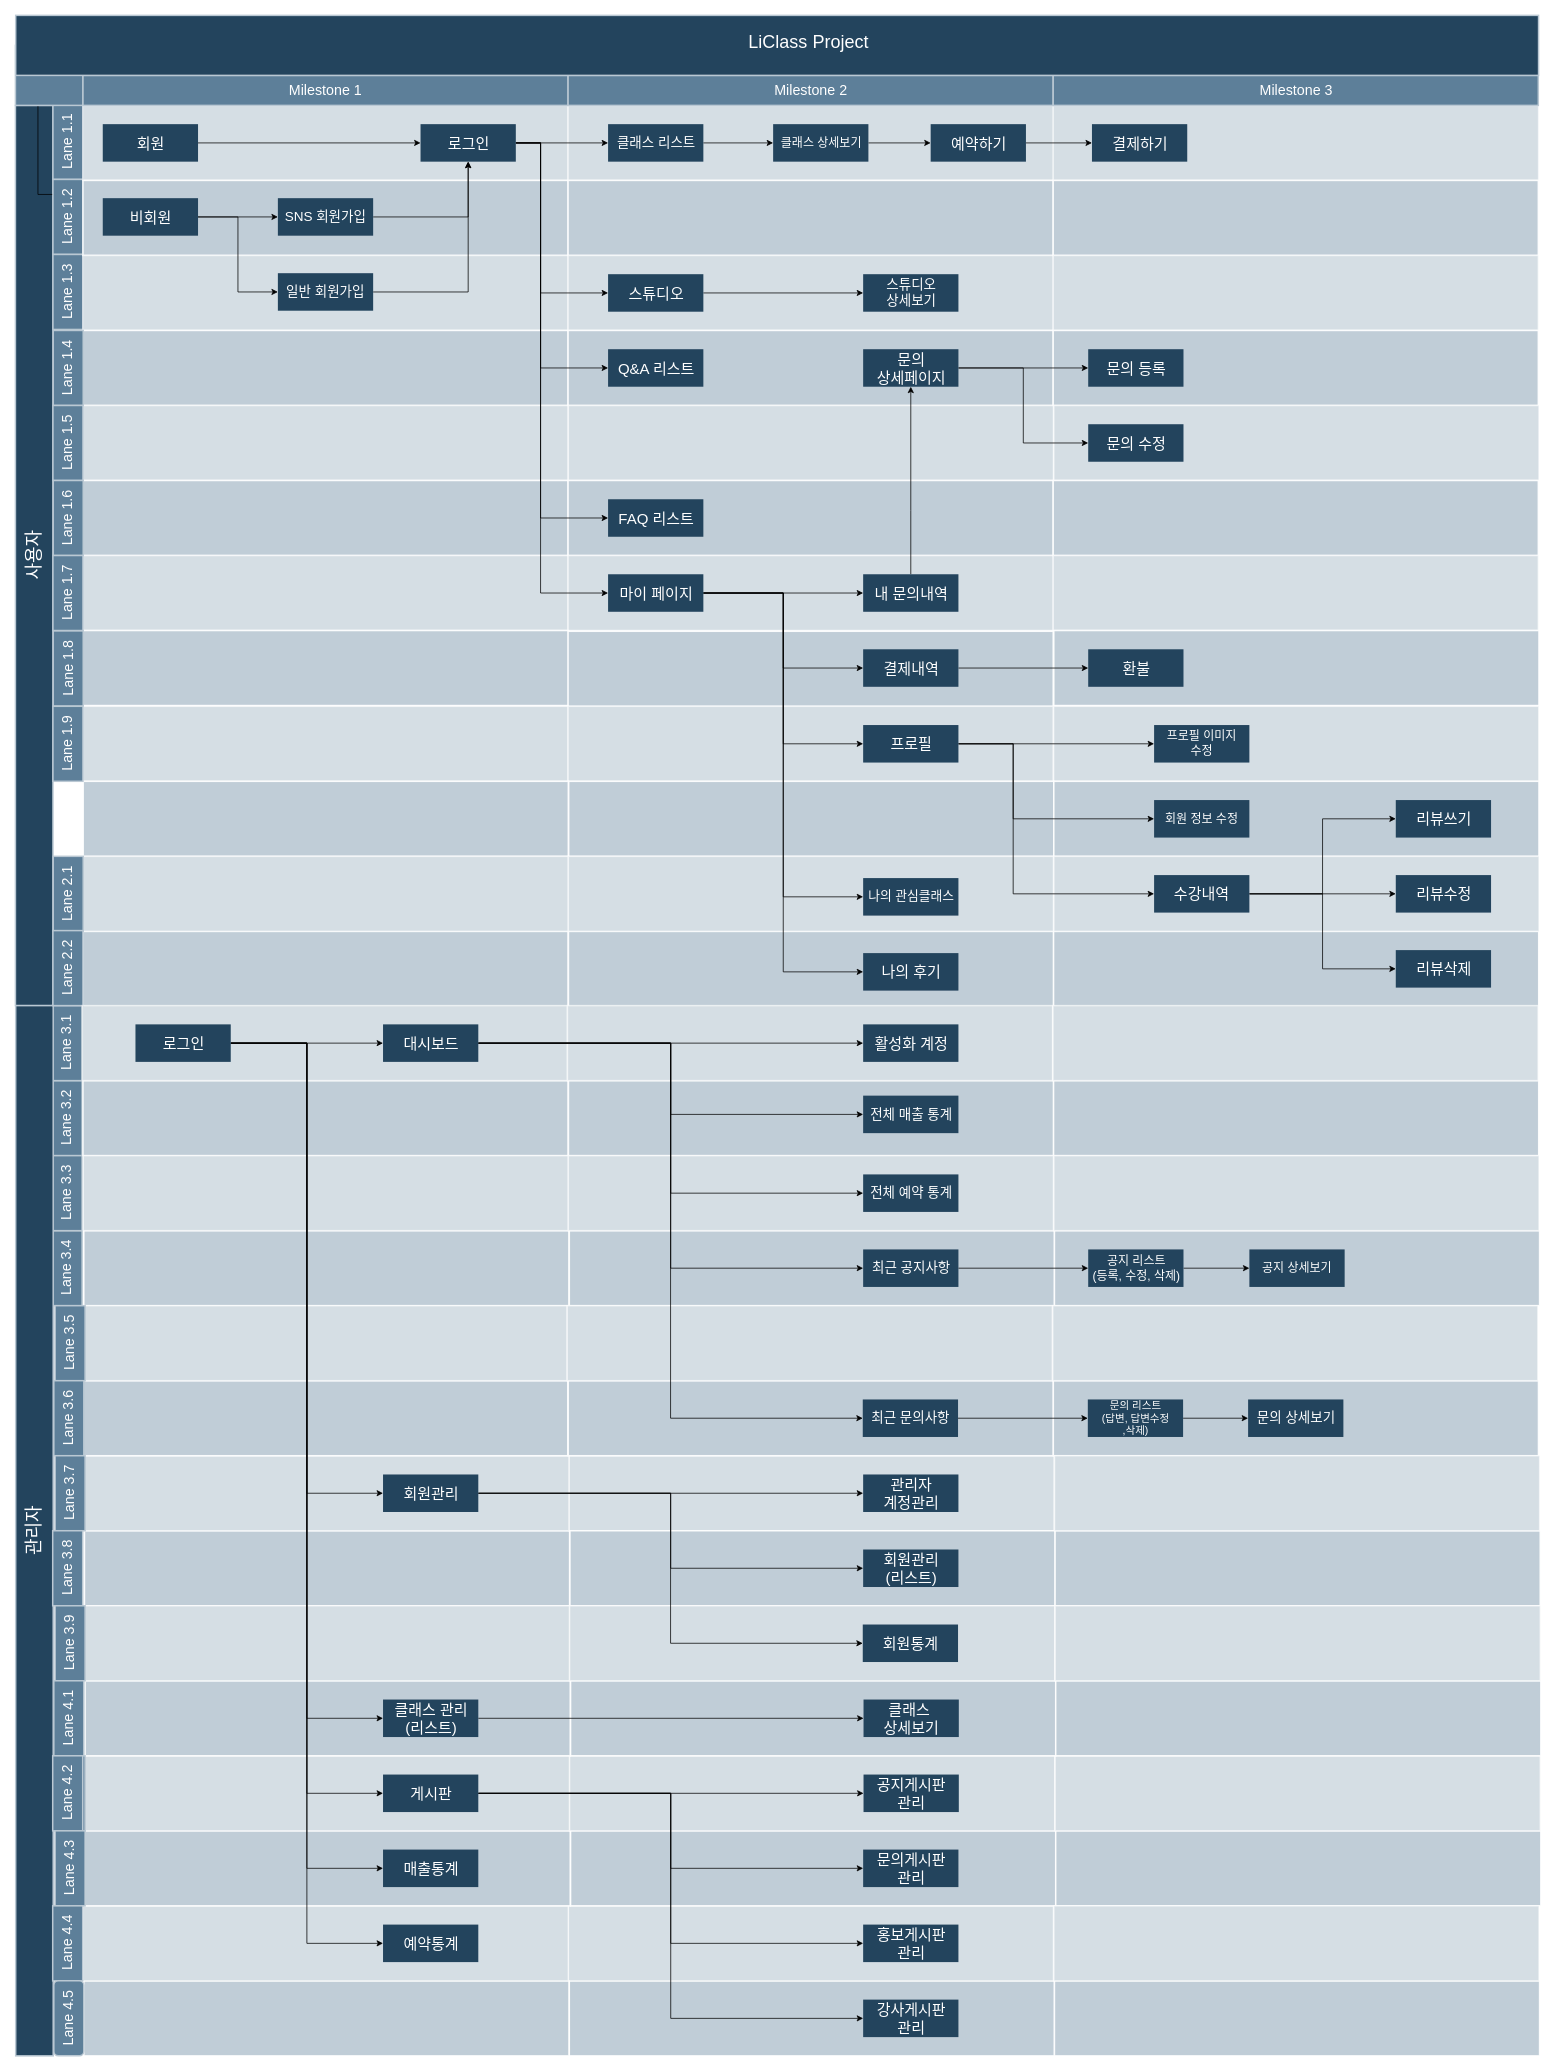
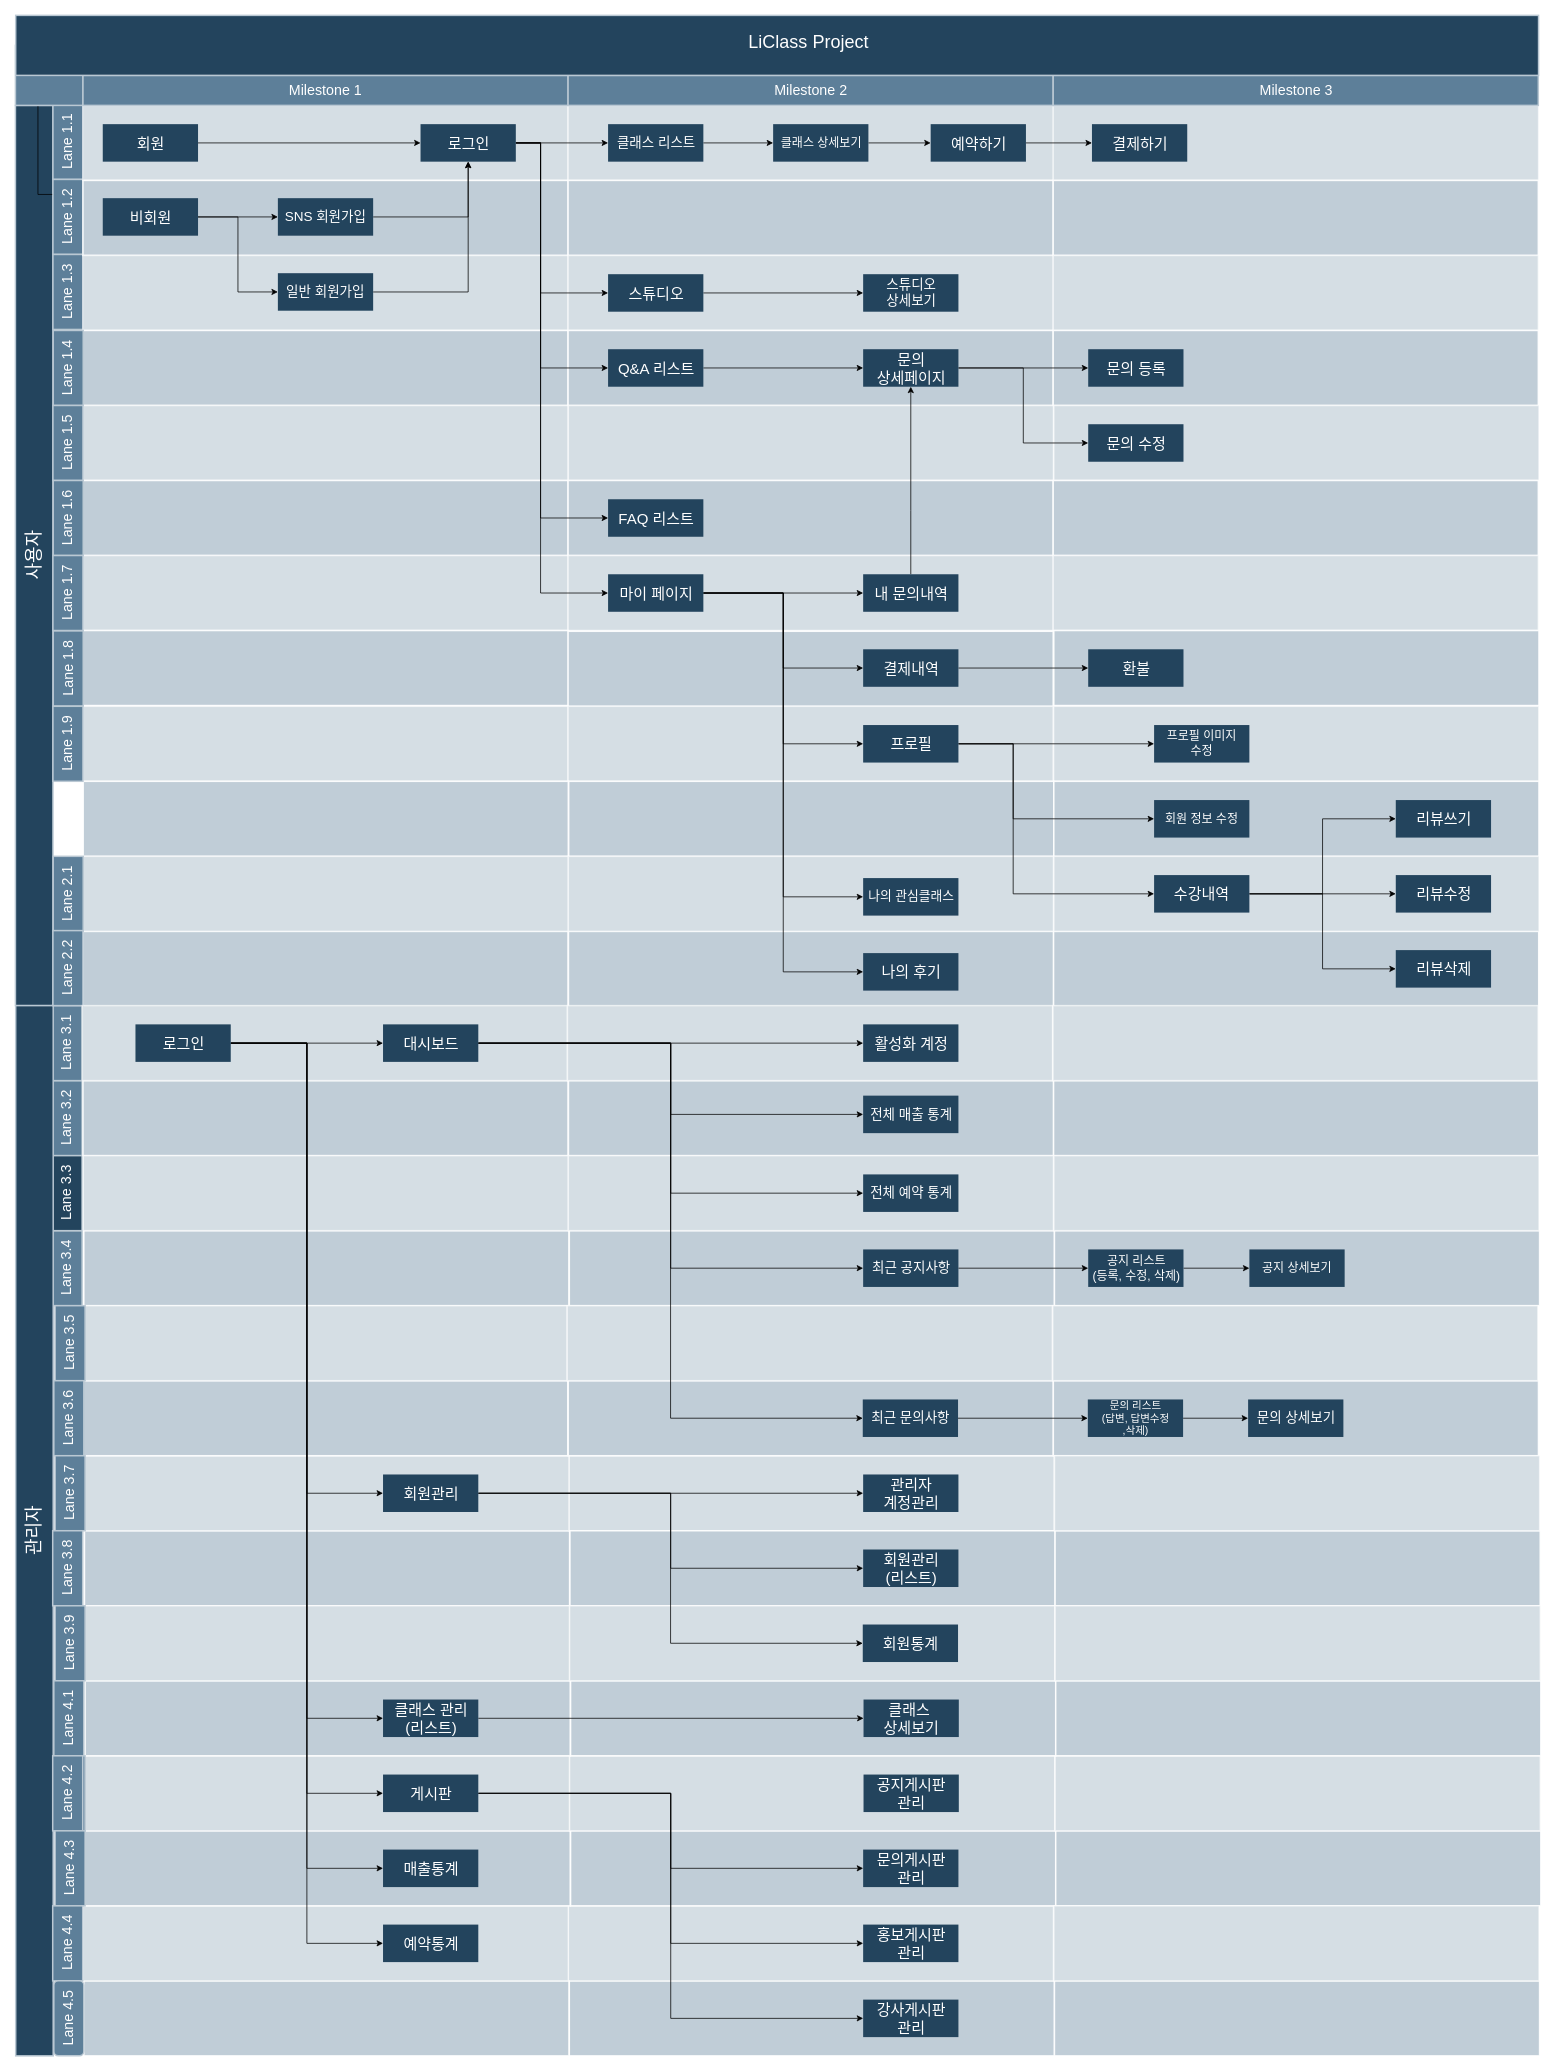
edge "Q&A 리스트" -> "문의 상세페이지": added
node "Lane 3.3": fillcolor #5d7f99 -> #23445d
edge "게시판" -> "공지게시판 관리": removed
